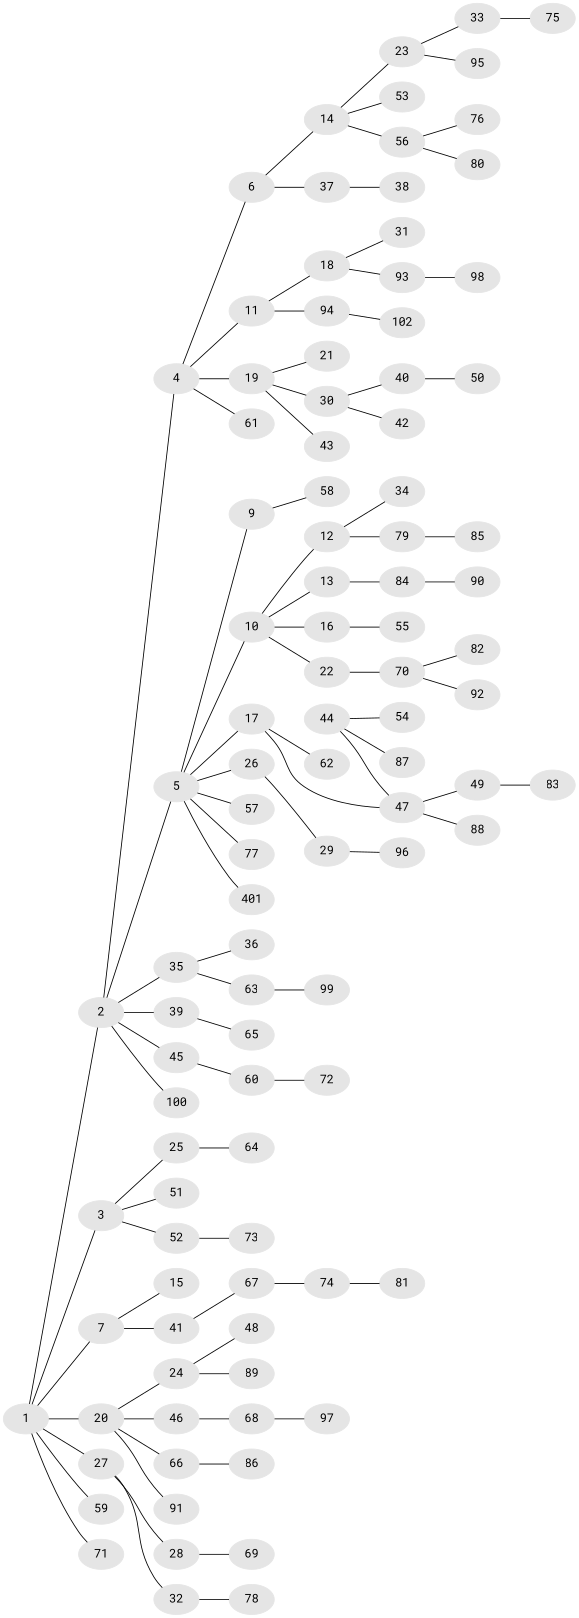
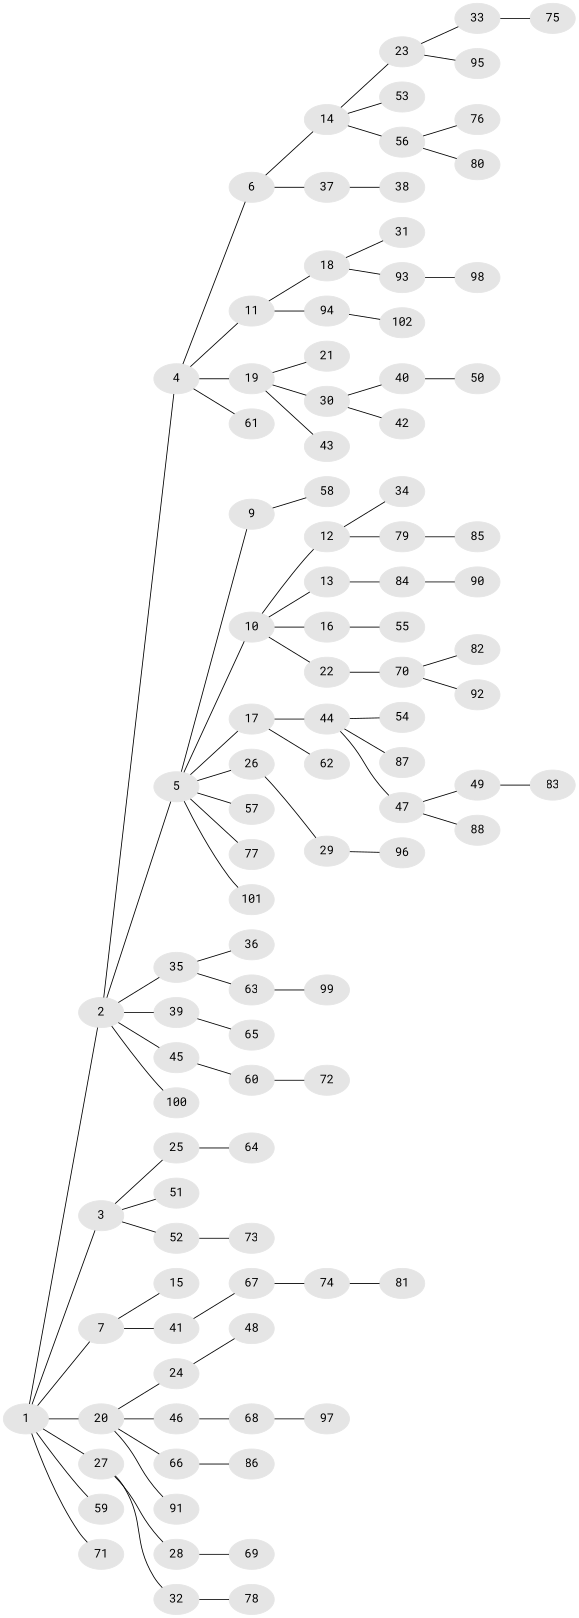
edge "17" -- "47": now "17" -- "44"
node "401": label "401" -> "101"
node "89": removed
